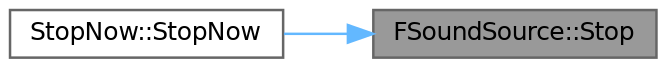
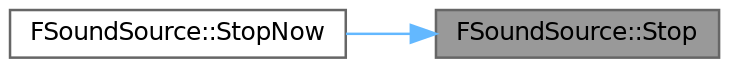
node "StopNow::StopNow": label "StopNow::StopNow" -> "FSoundSource::StopNow"
